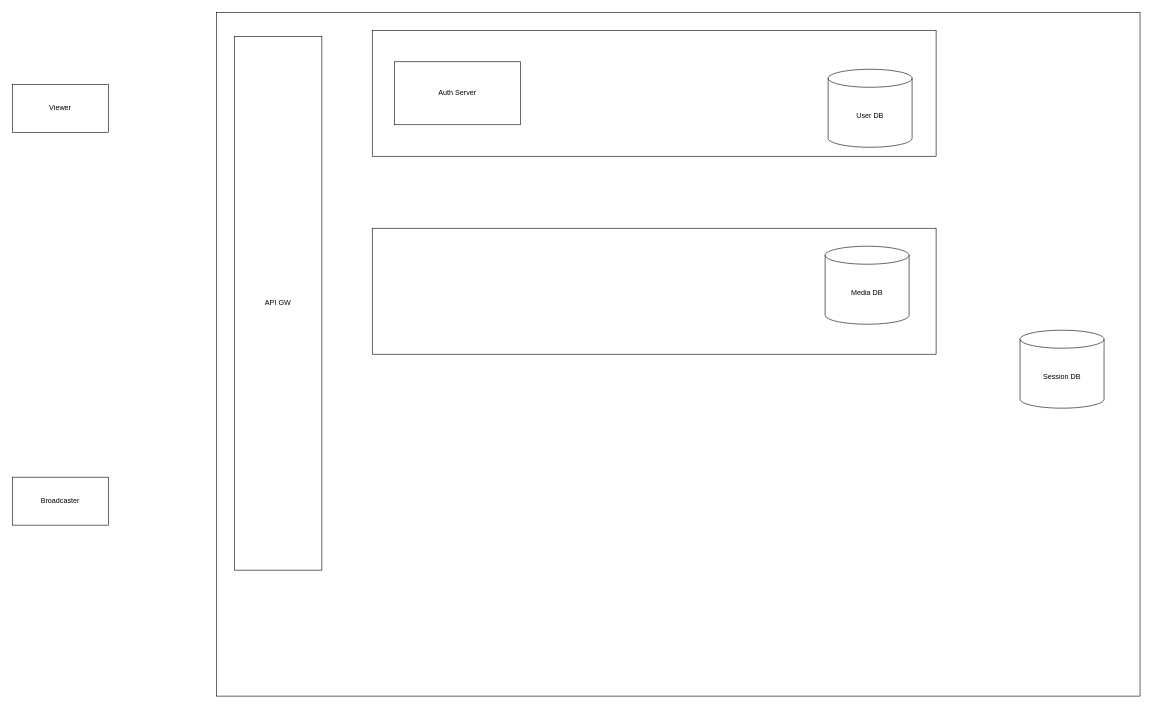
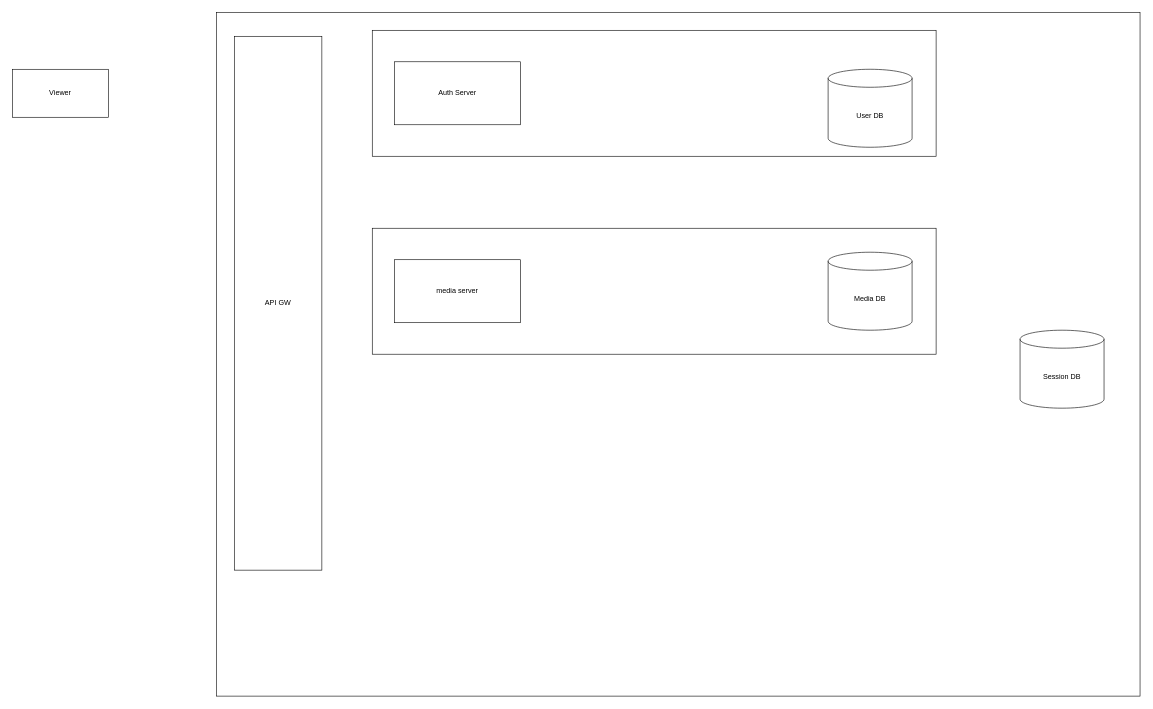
node "Viewer": moved (60, 108) -> (60, 93)
node "Media DB": moved (867, 285) -> (870, 291)
node "media server": added
node "Broadcaster": removed
